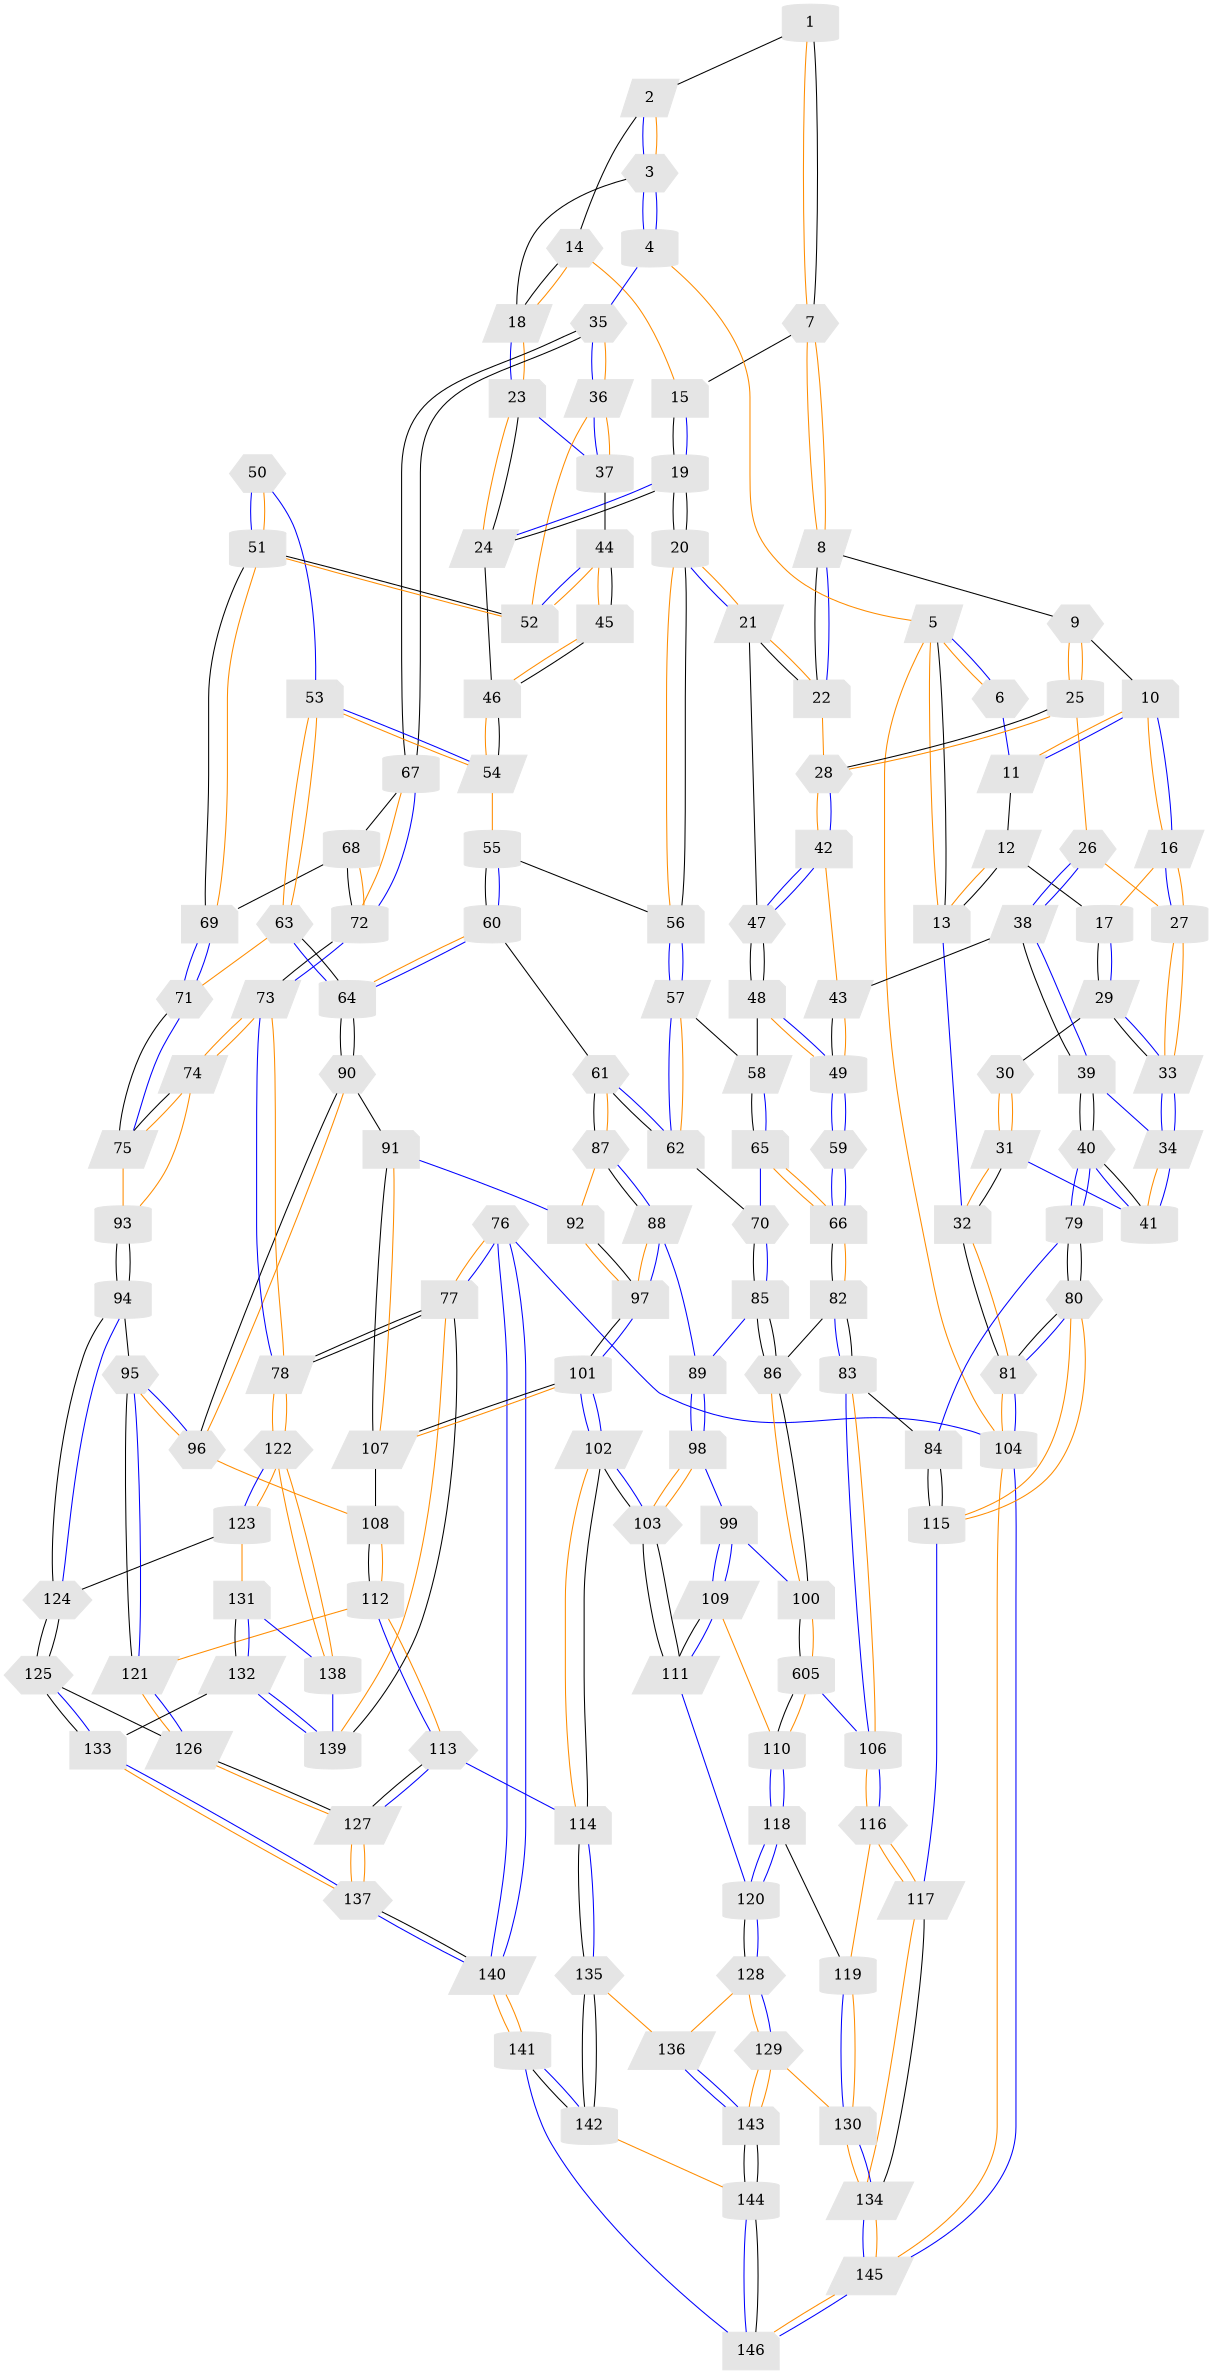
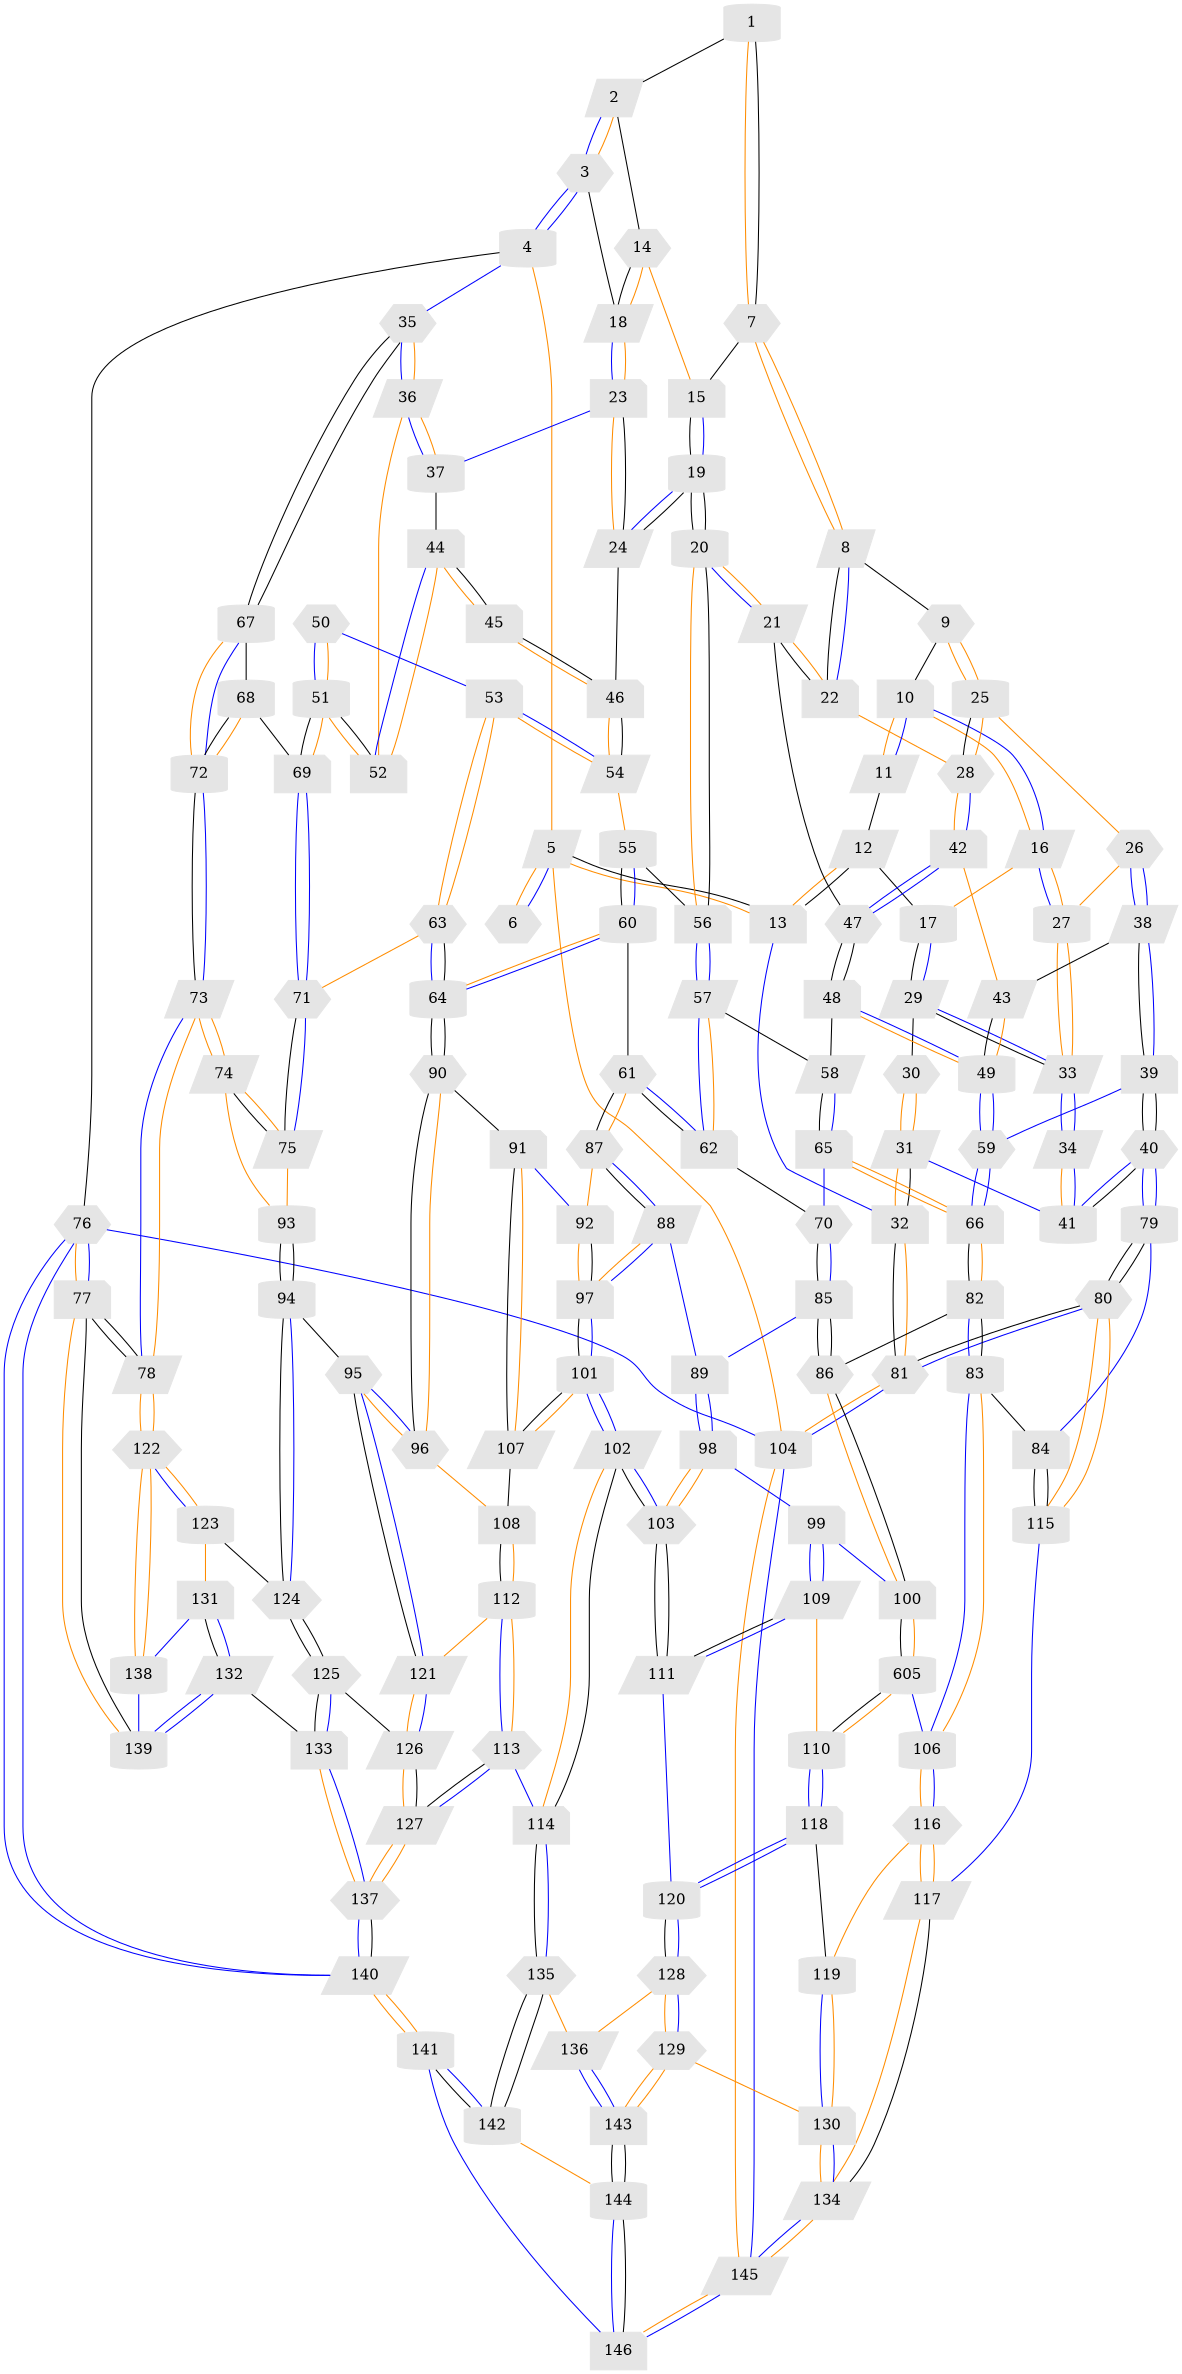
edge "4" -- "76": added
edge "6" -- "11": removed
edge "39" -- "34": now "39" -- "59"
